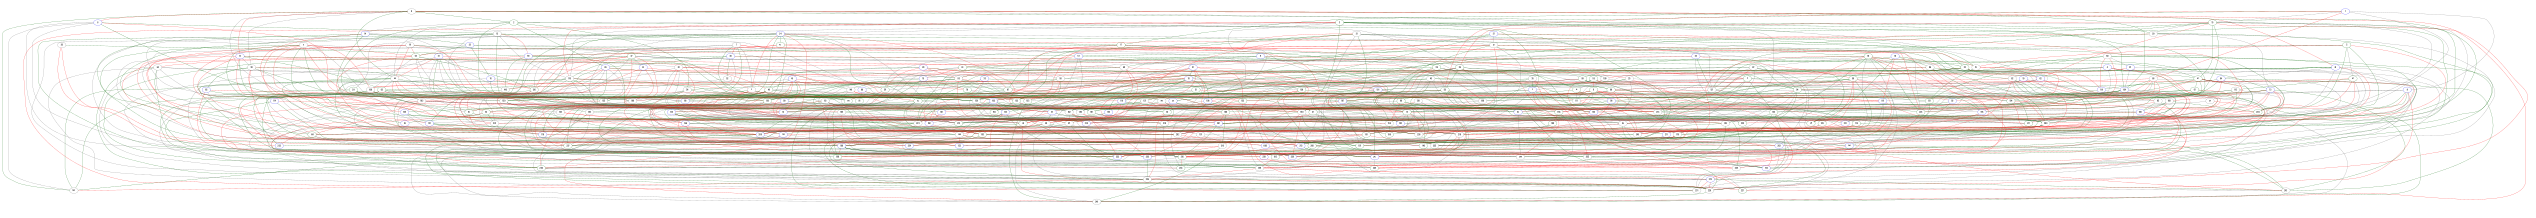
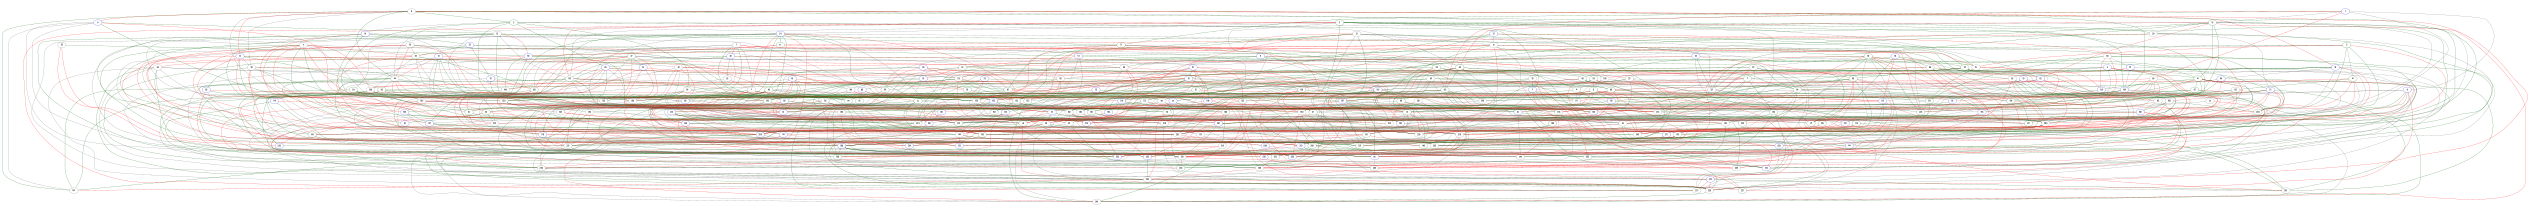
node "155": added
edge "104" -- "132": now "25" -- "132"
edge "192" -- "144": now "192" -- "208"
node "198": removed
